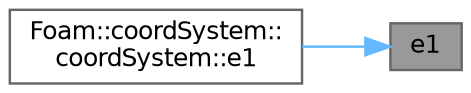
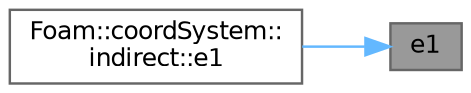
node "Foam::coordSystem:: coordSystem::e1": label "Foam::coordSystem:: coordSystem::e1" -> "Foam::coordSystem:: indirect::e1"
